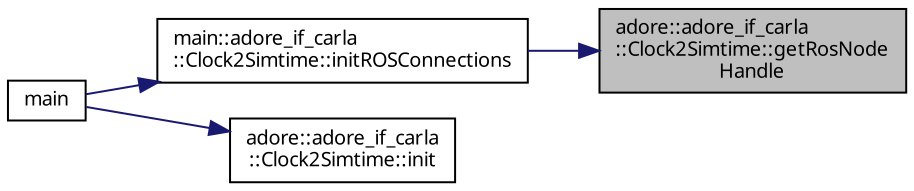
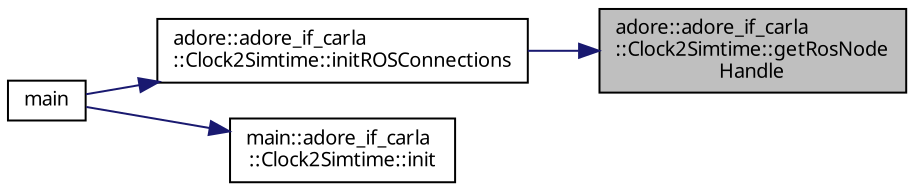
node "main::adore_if_carla ::Clock2Simtime::initROSConnections": label "main::adore_if_carla ::Clock2Simtime::initROSConnections" -> "adore::adore_if_carla ::Clock2Simtime::initROSConnections"
node "adore::adore_if_carla ::Clock2Simtime::init": label "adore::adore_if_carla ::Clock2Simtime::init" -> "main::adore_if_carla ::Clock2Simtime::init"
